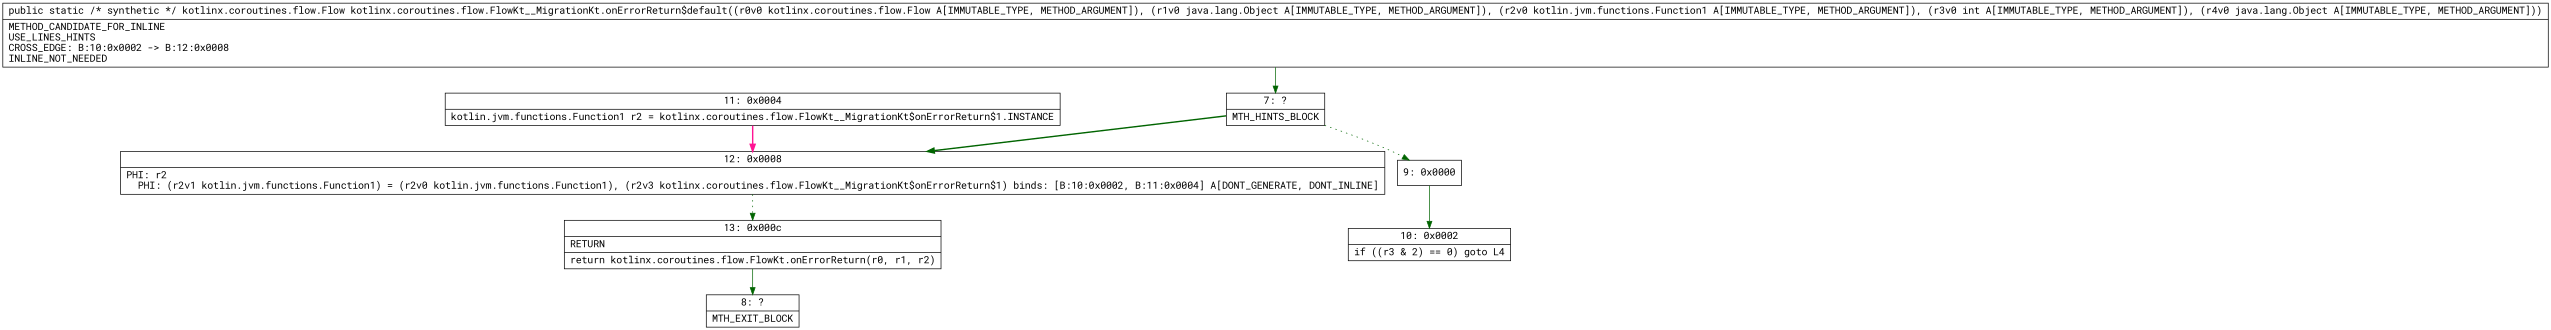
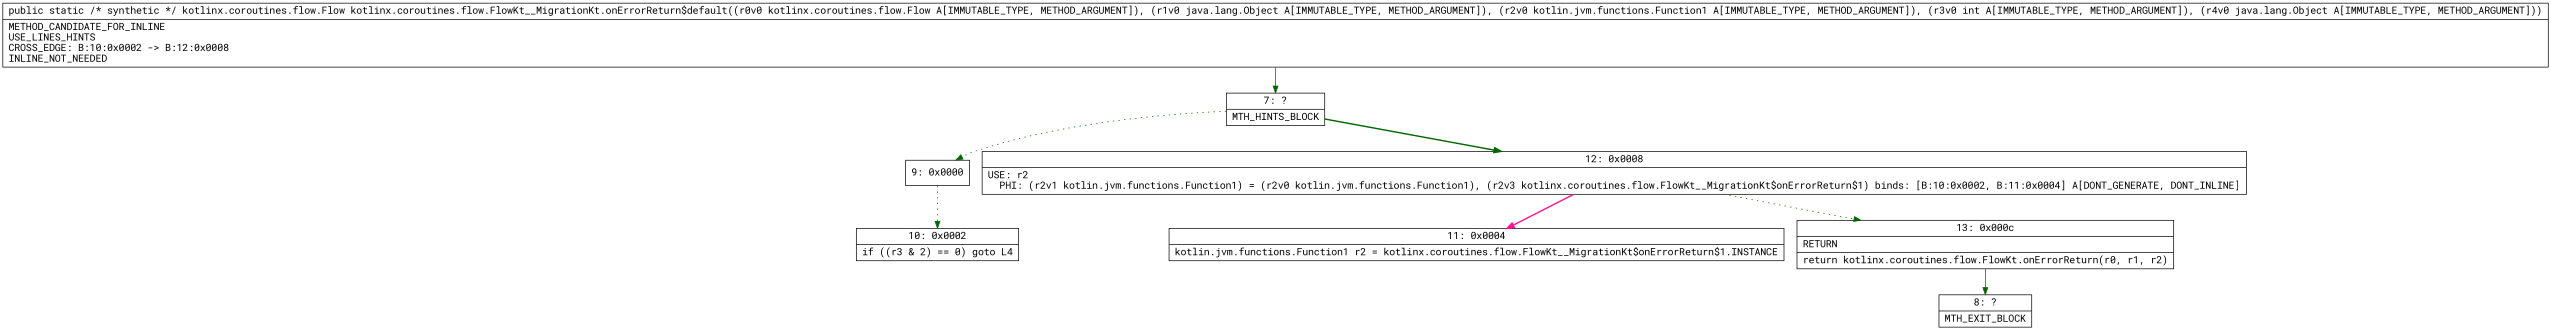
edge "11: 0x0004" -> "12: 0x0008": reversed
node "12: 0x0008": text "PHI: r2" -> "USE: r2"
edge "9: 0x0000" -> "10: 0x0002": style solid -> dotted
